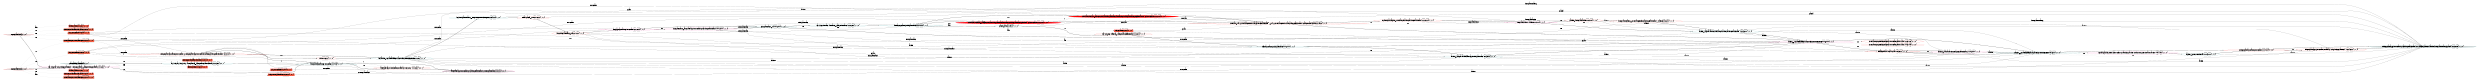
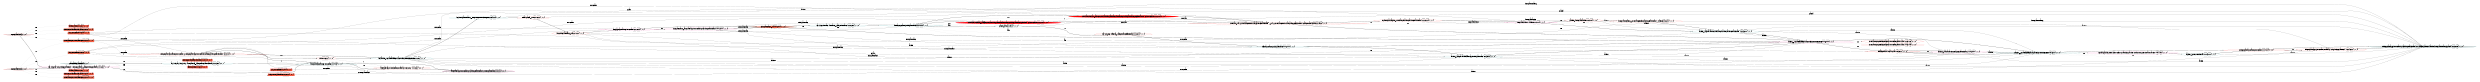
node "missingStateInstance != null@@@15@@@['1', '1', '0']": fillcolor white -> tomato
edge "reportTopStateMissing['0', '1', '0']" -> "Partition partition@@@2@@@['0', '1', '0']": label "false" -> "true"
node "String topState@@@2@@@['0', '1', '0']": removed
edge "reportTopStateMissing['1', '0', '0']" -> "CurrentStateOutput currentStateOutput@@@2@@@['1', '0', '0']": label "false" -> "true"
